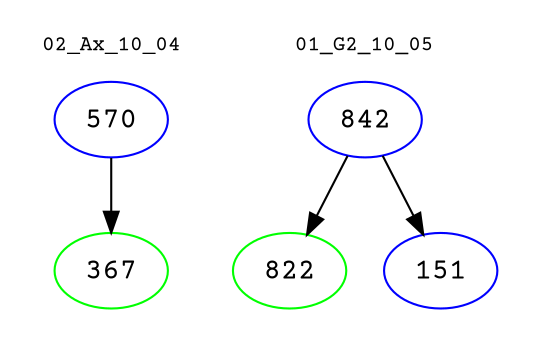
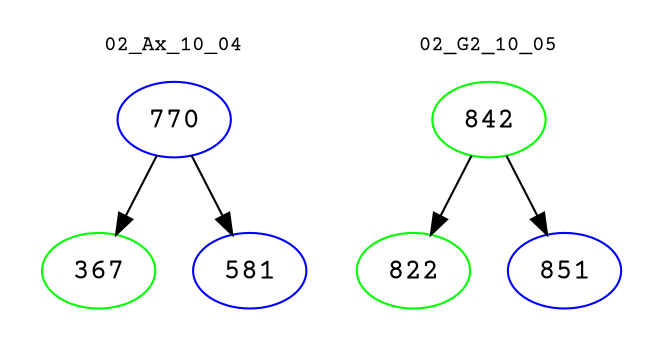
cluster "01_G2_10_05": label "01_G2_10_05" -> "02_G2_10_05"
node "570": label "570" -> "770"
node "842": color blue -> green
node "581": added
node "151": label "151" -> "851"
